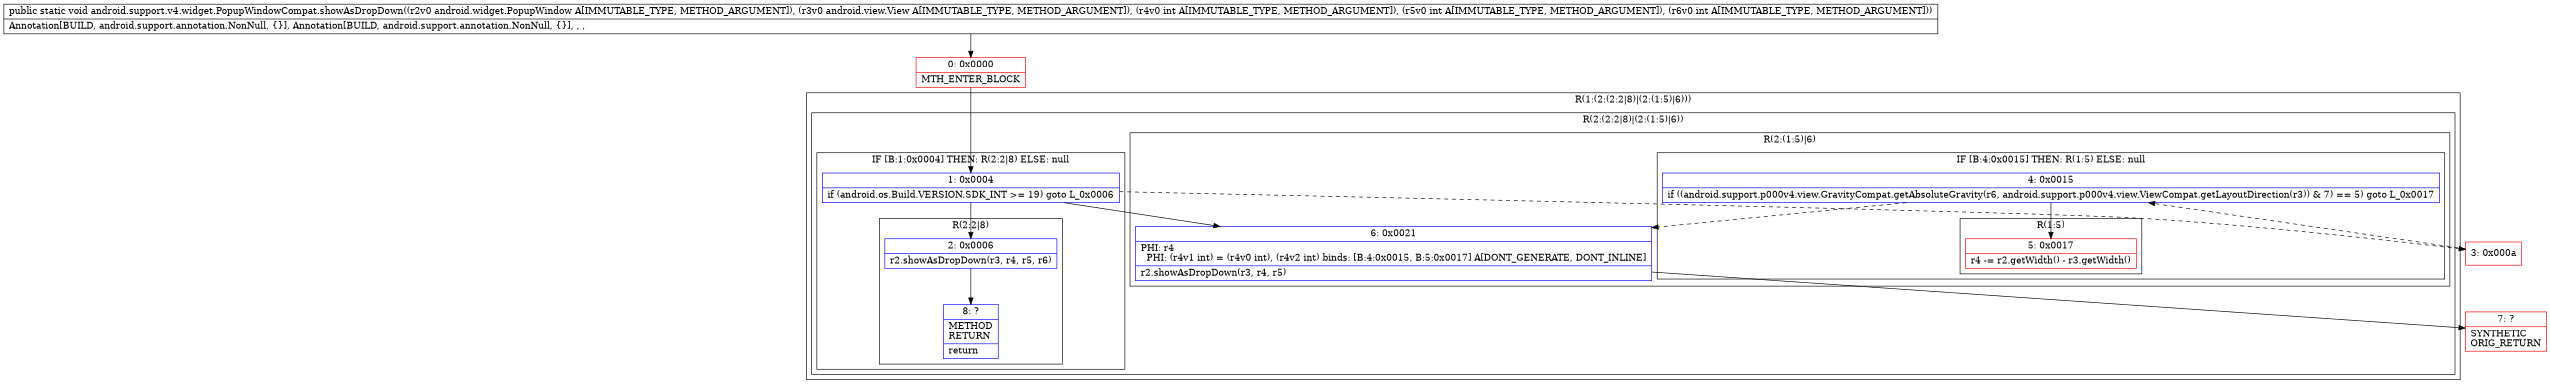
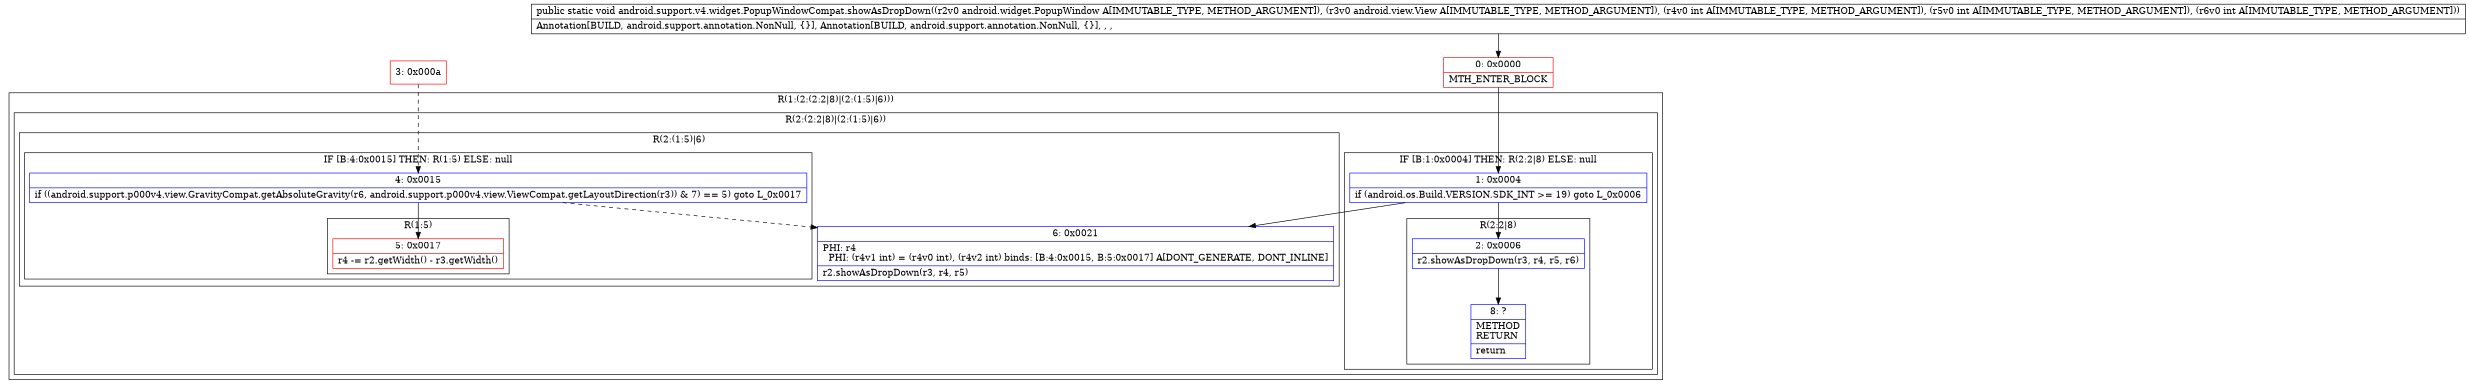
edge "1: 0x0004" -> "3: 0x000a": removed
node "7: ?": removed
